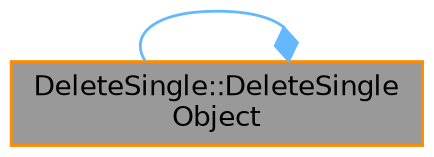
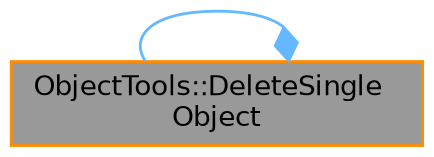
node "DeleteSingle::DeleteSingle Object": label "DeleteSingle::DeleteSingle Object" -> "ObjectTools::DeleteSingle Object"
